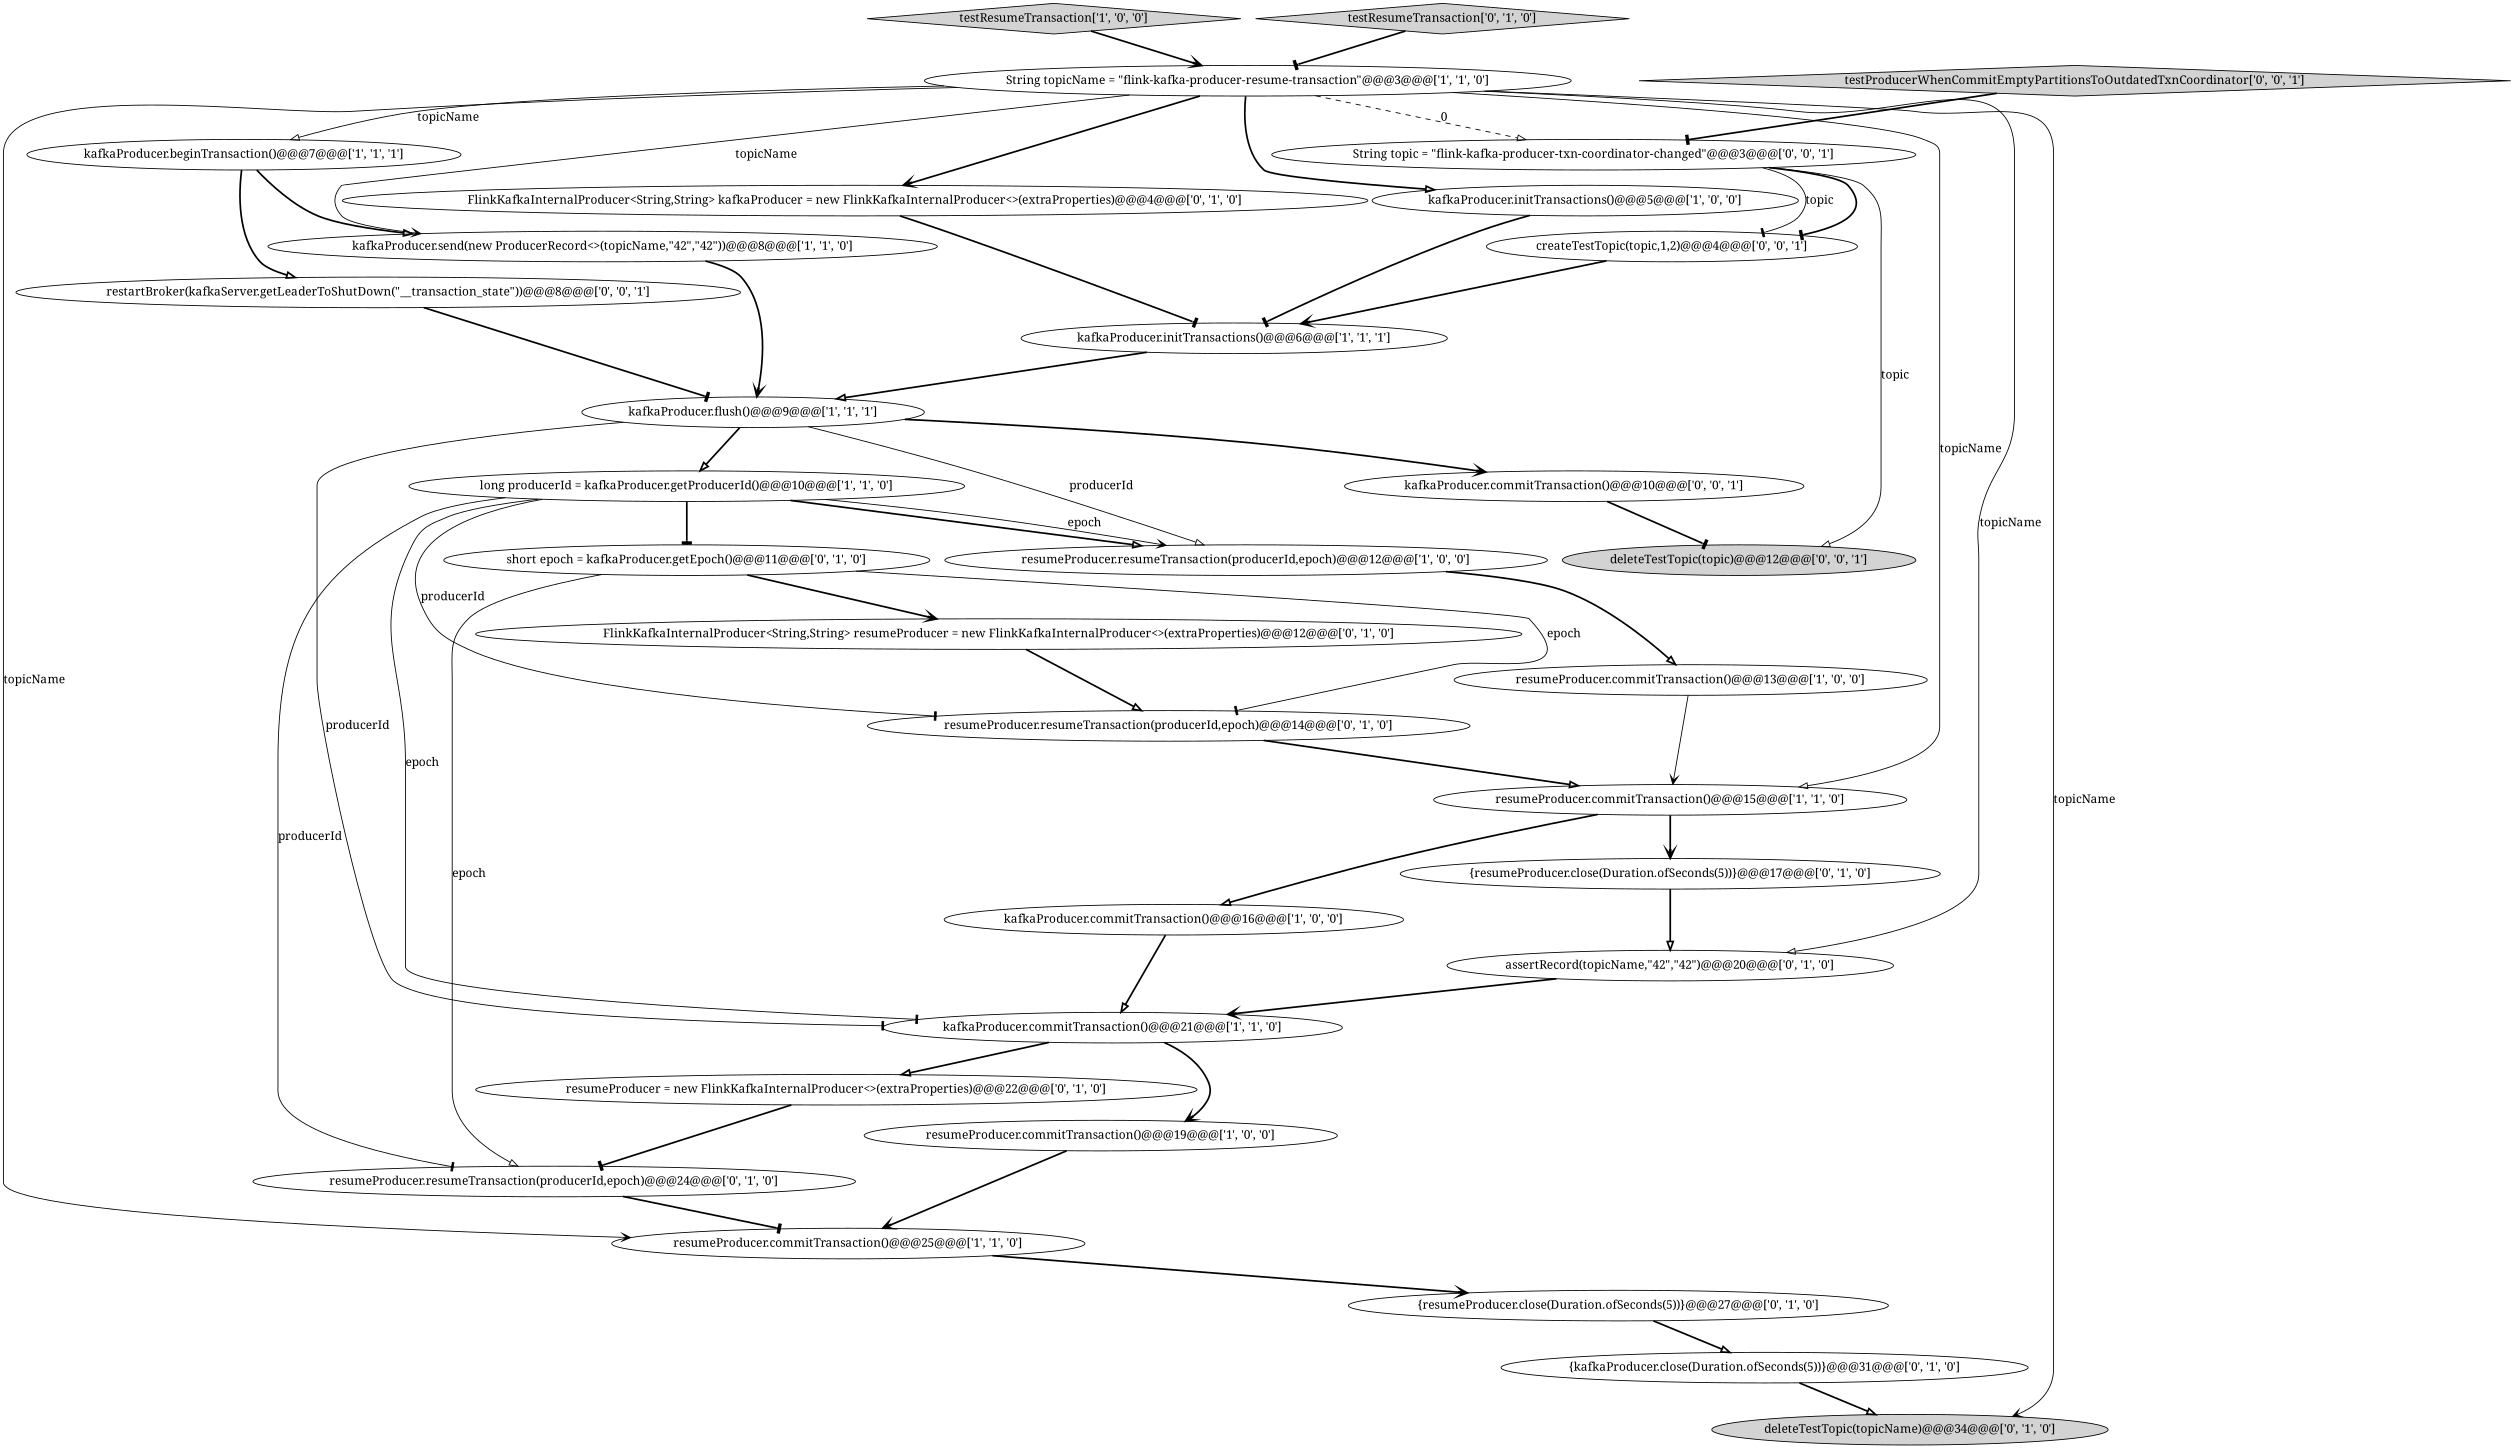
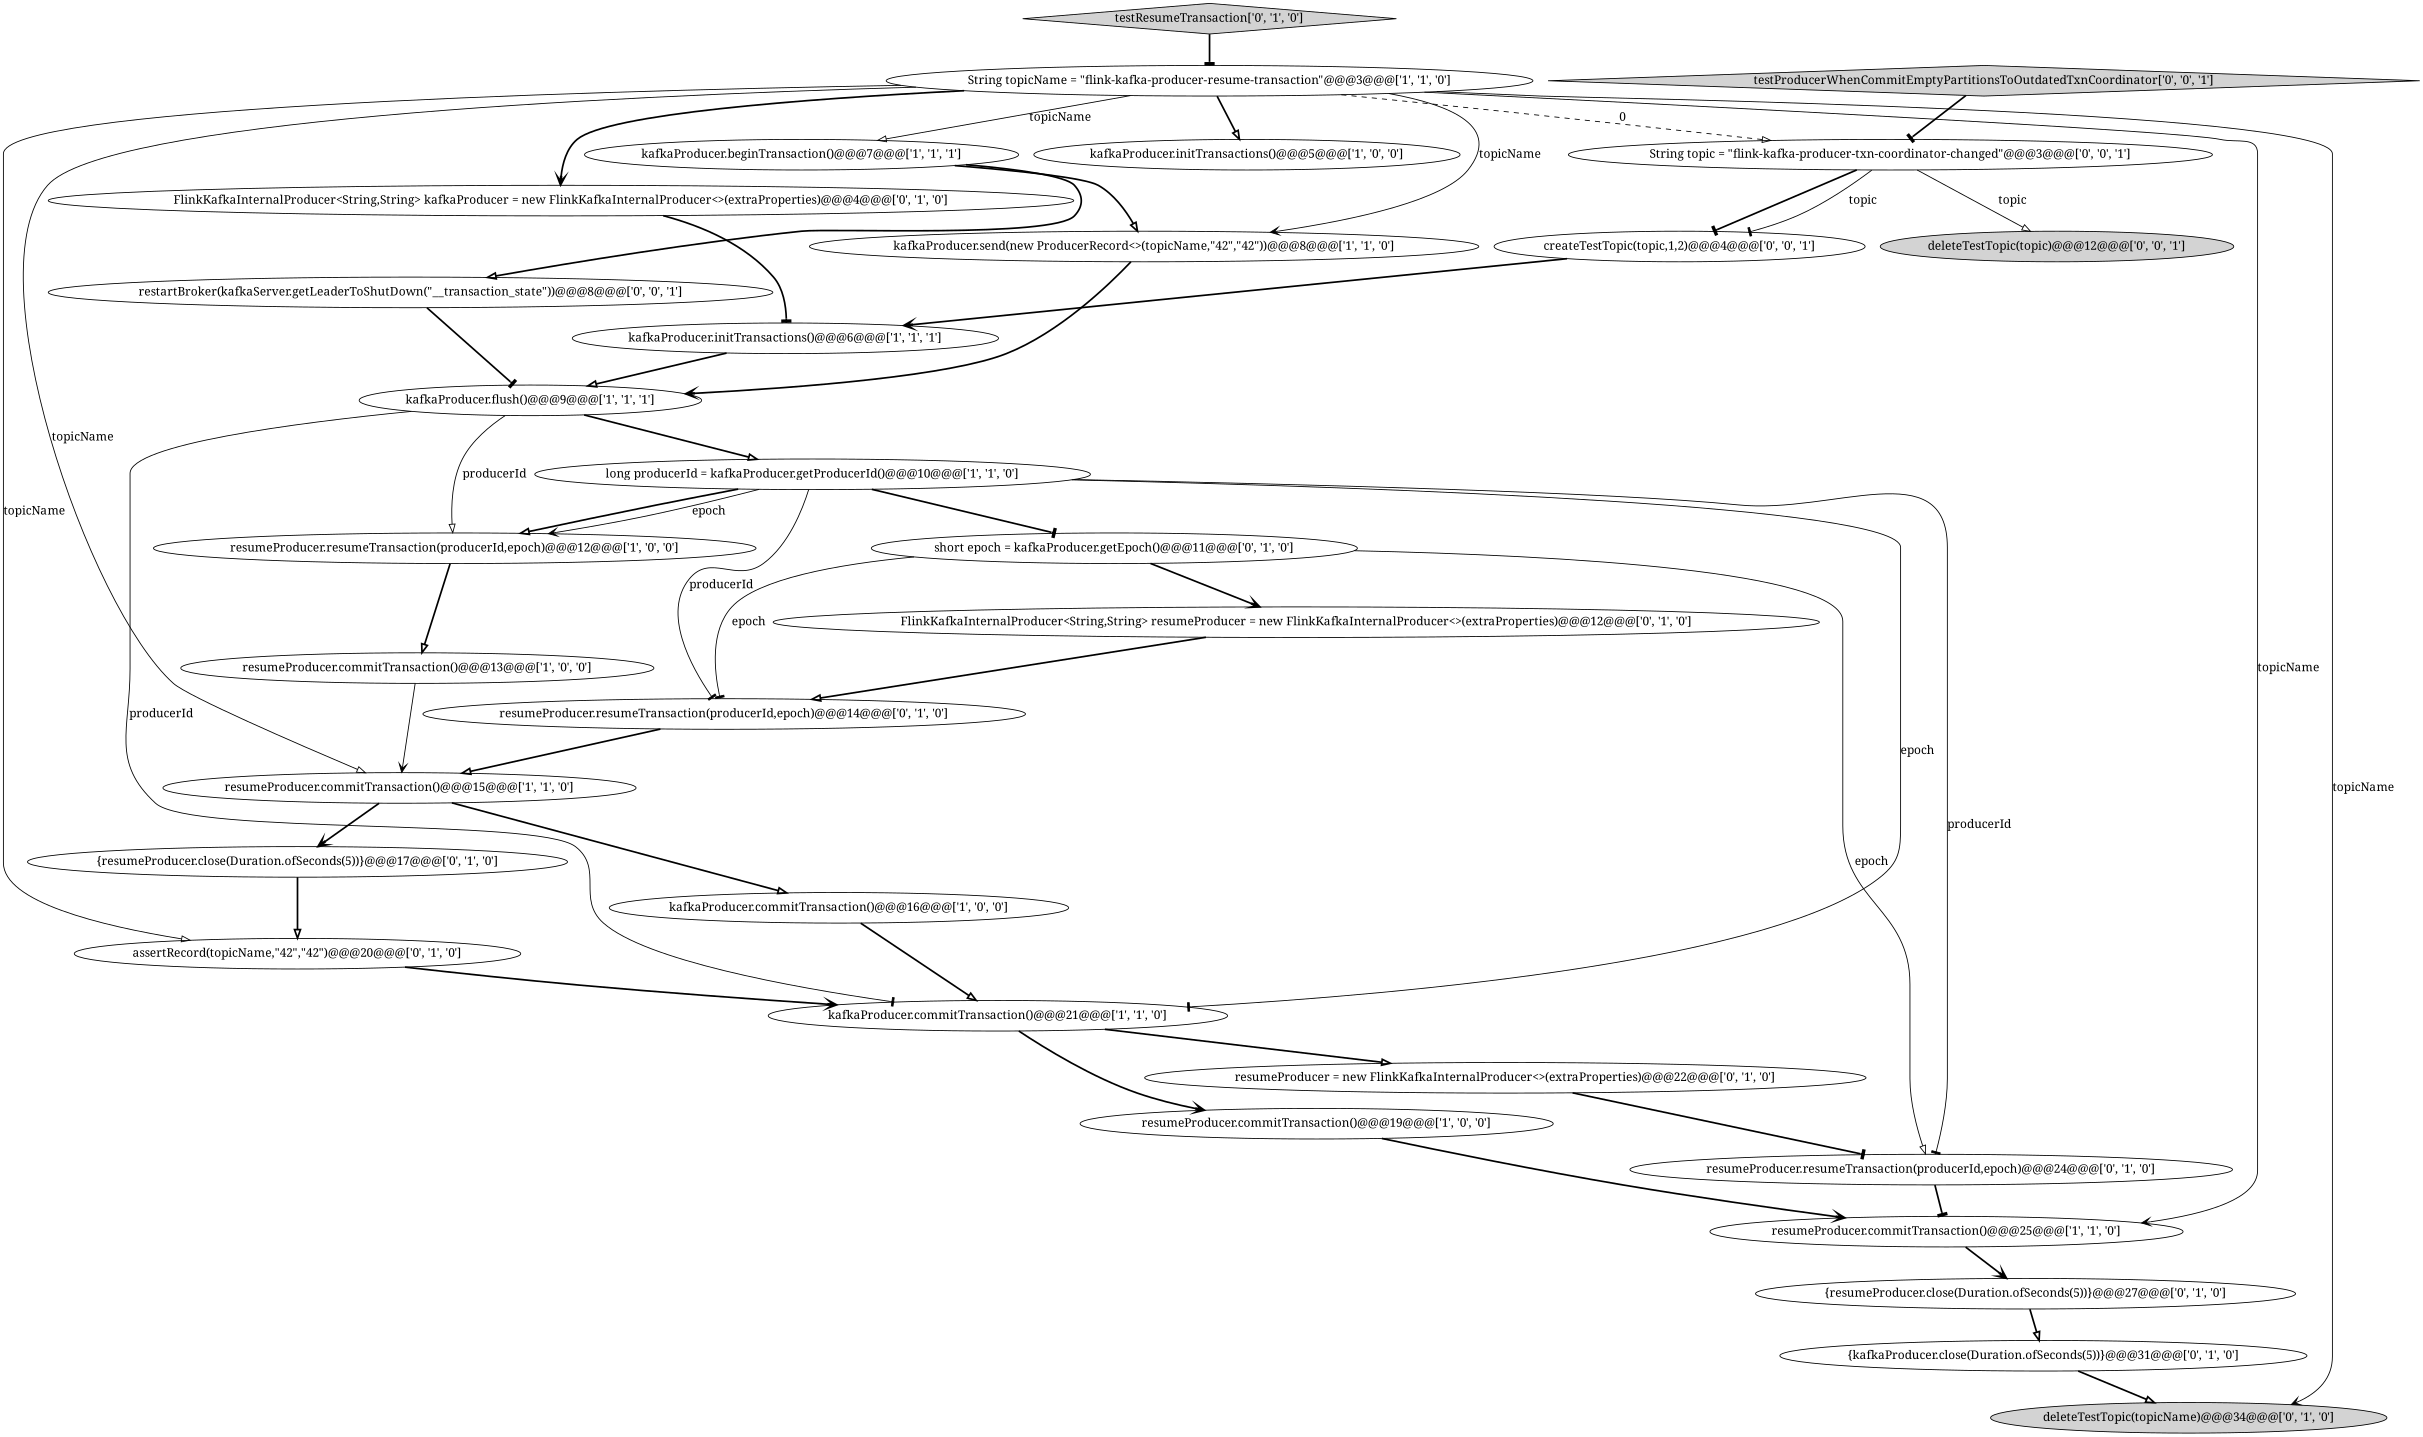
node "testResumeTransaction['1', '0', '0']": removed
edge "kafkaProducer.initTransactions()@@@5@@@['1', '0', '0']" -> "kafkaProducer.initTransactions()@@@6@@@['1', '1', '1']": removed
node "kafkaProducer.commitTransaction()@@@10@@@['0', '0', '1']": removed
